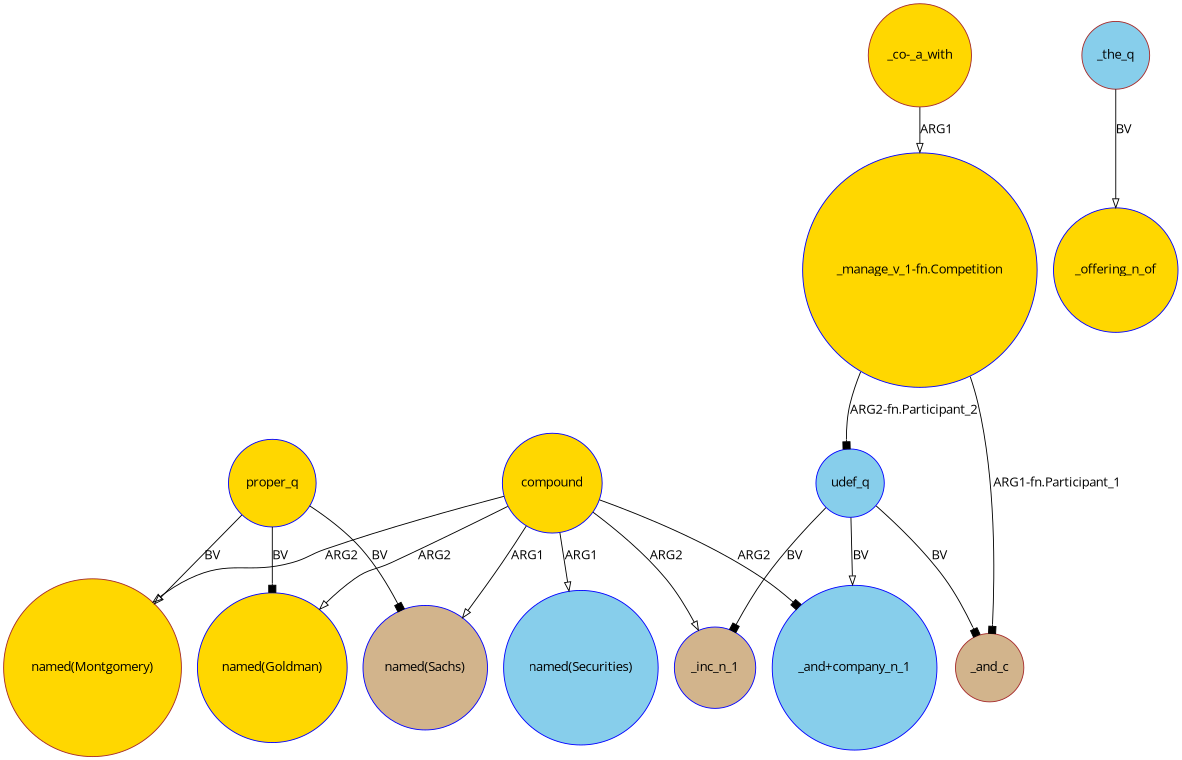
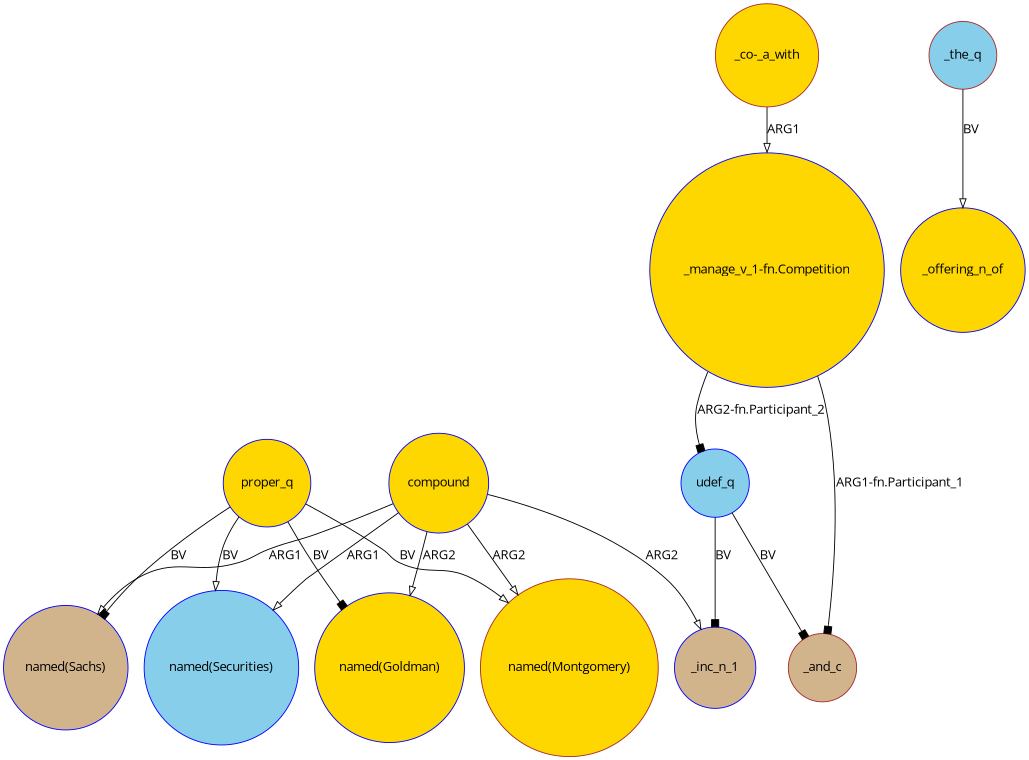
edge "proper_q" -> "named(Securities)": added, label "BV"
node "_and+company_n_1": removed
